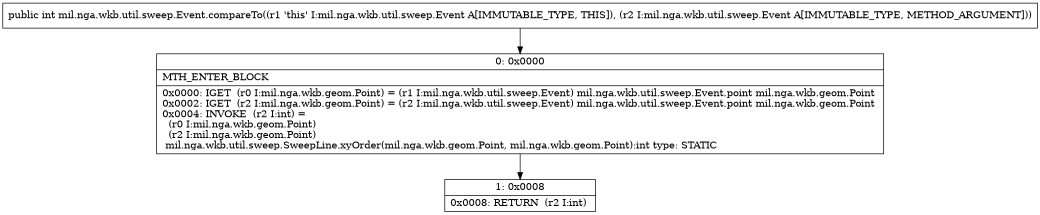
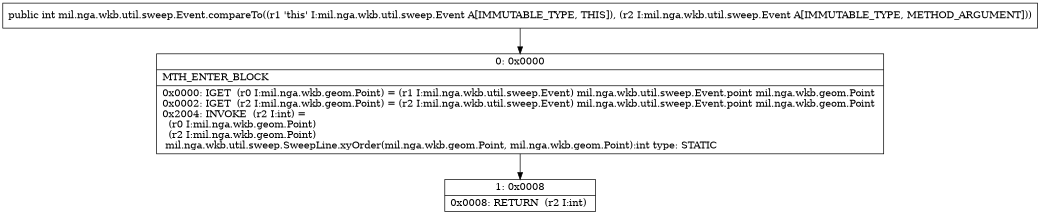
node "0: 0x0000": text "0x0004: INVOKE  (r2 I:int) =" -> "0x2004: INVOKE  (r2 I:int) ="
